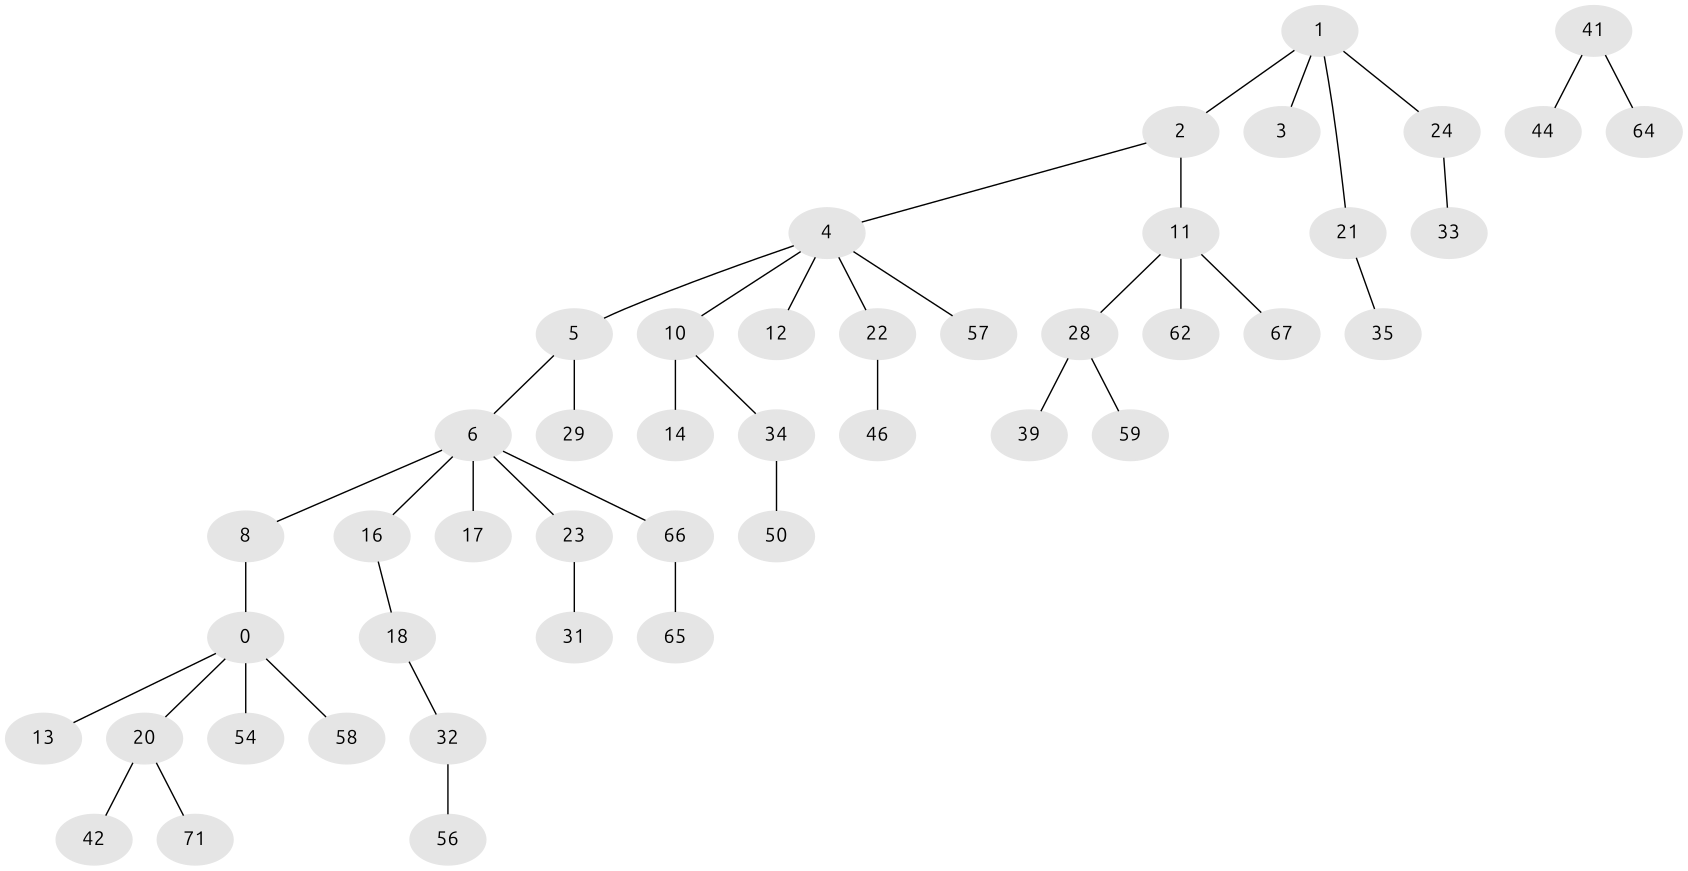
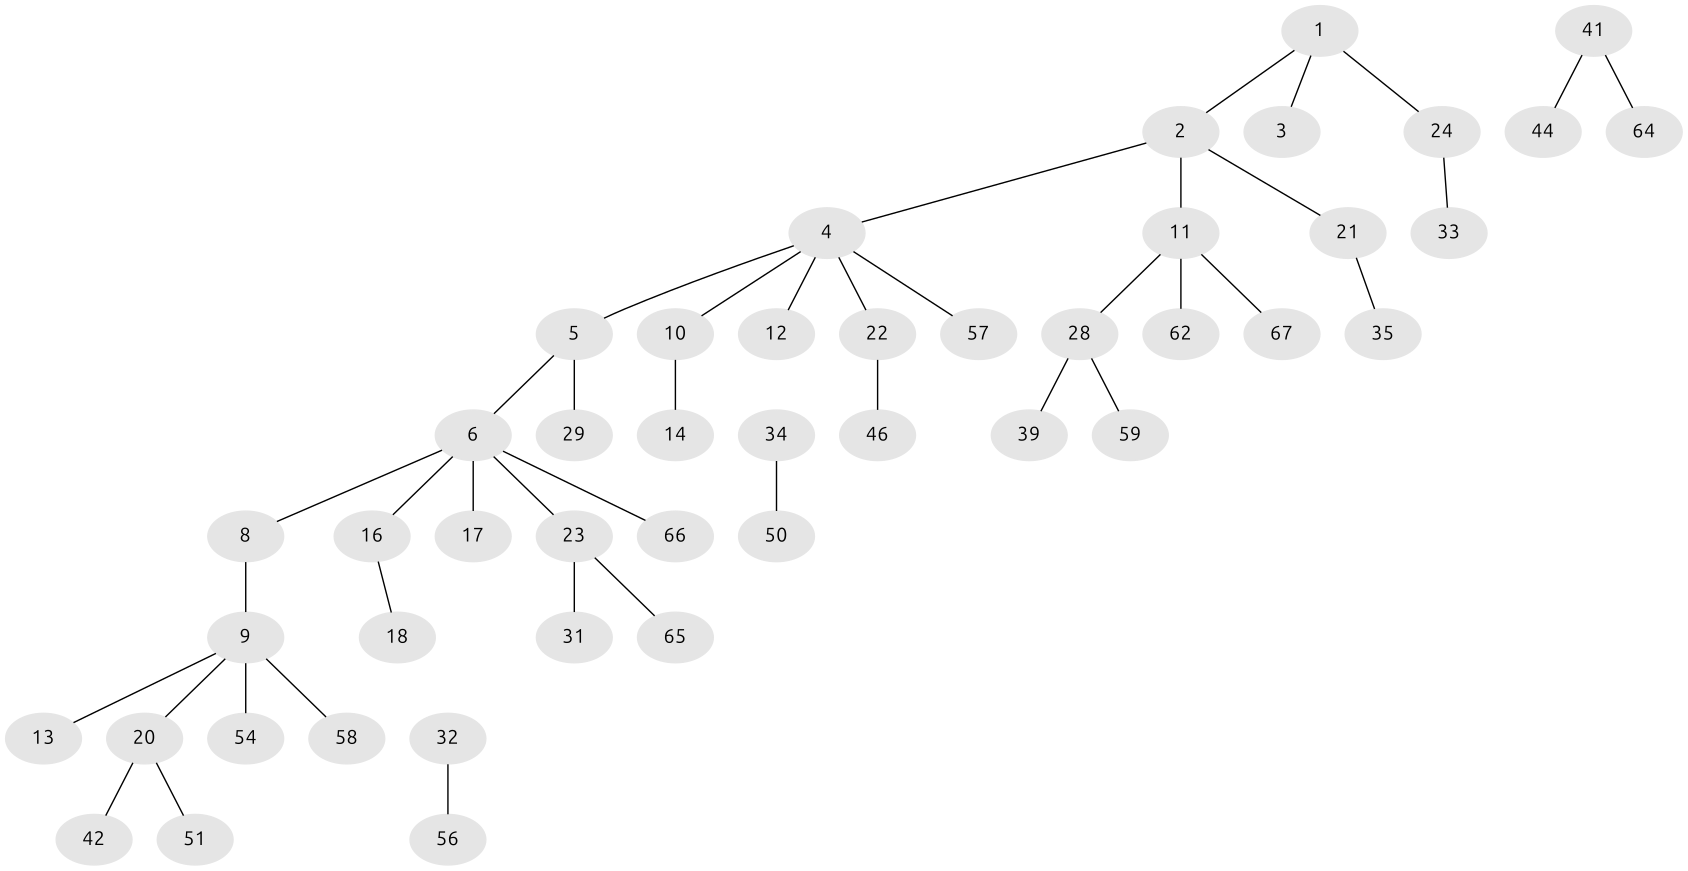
edge "1" -- "21": now "2" -- "21"
edge "10" -- "34": removed
edge "66" -- "65": now "23" -- "65"
node "0": label "0" -> "9"
edge "18" -- "32": removed
node "71": label "71" -> "51"
